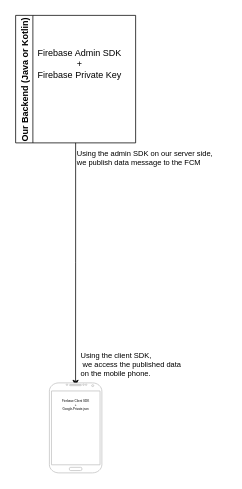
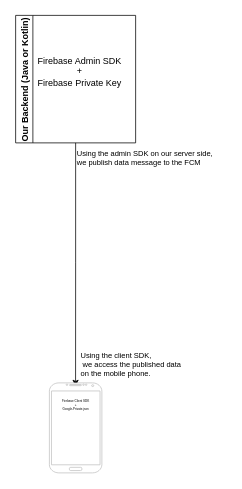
node "Firebase Admin SDK + Firebase Private Key": moved (79, 64) -> (79, 72)
